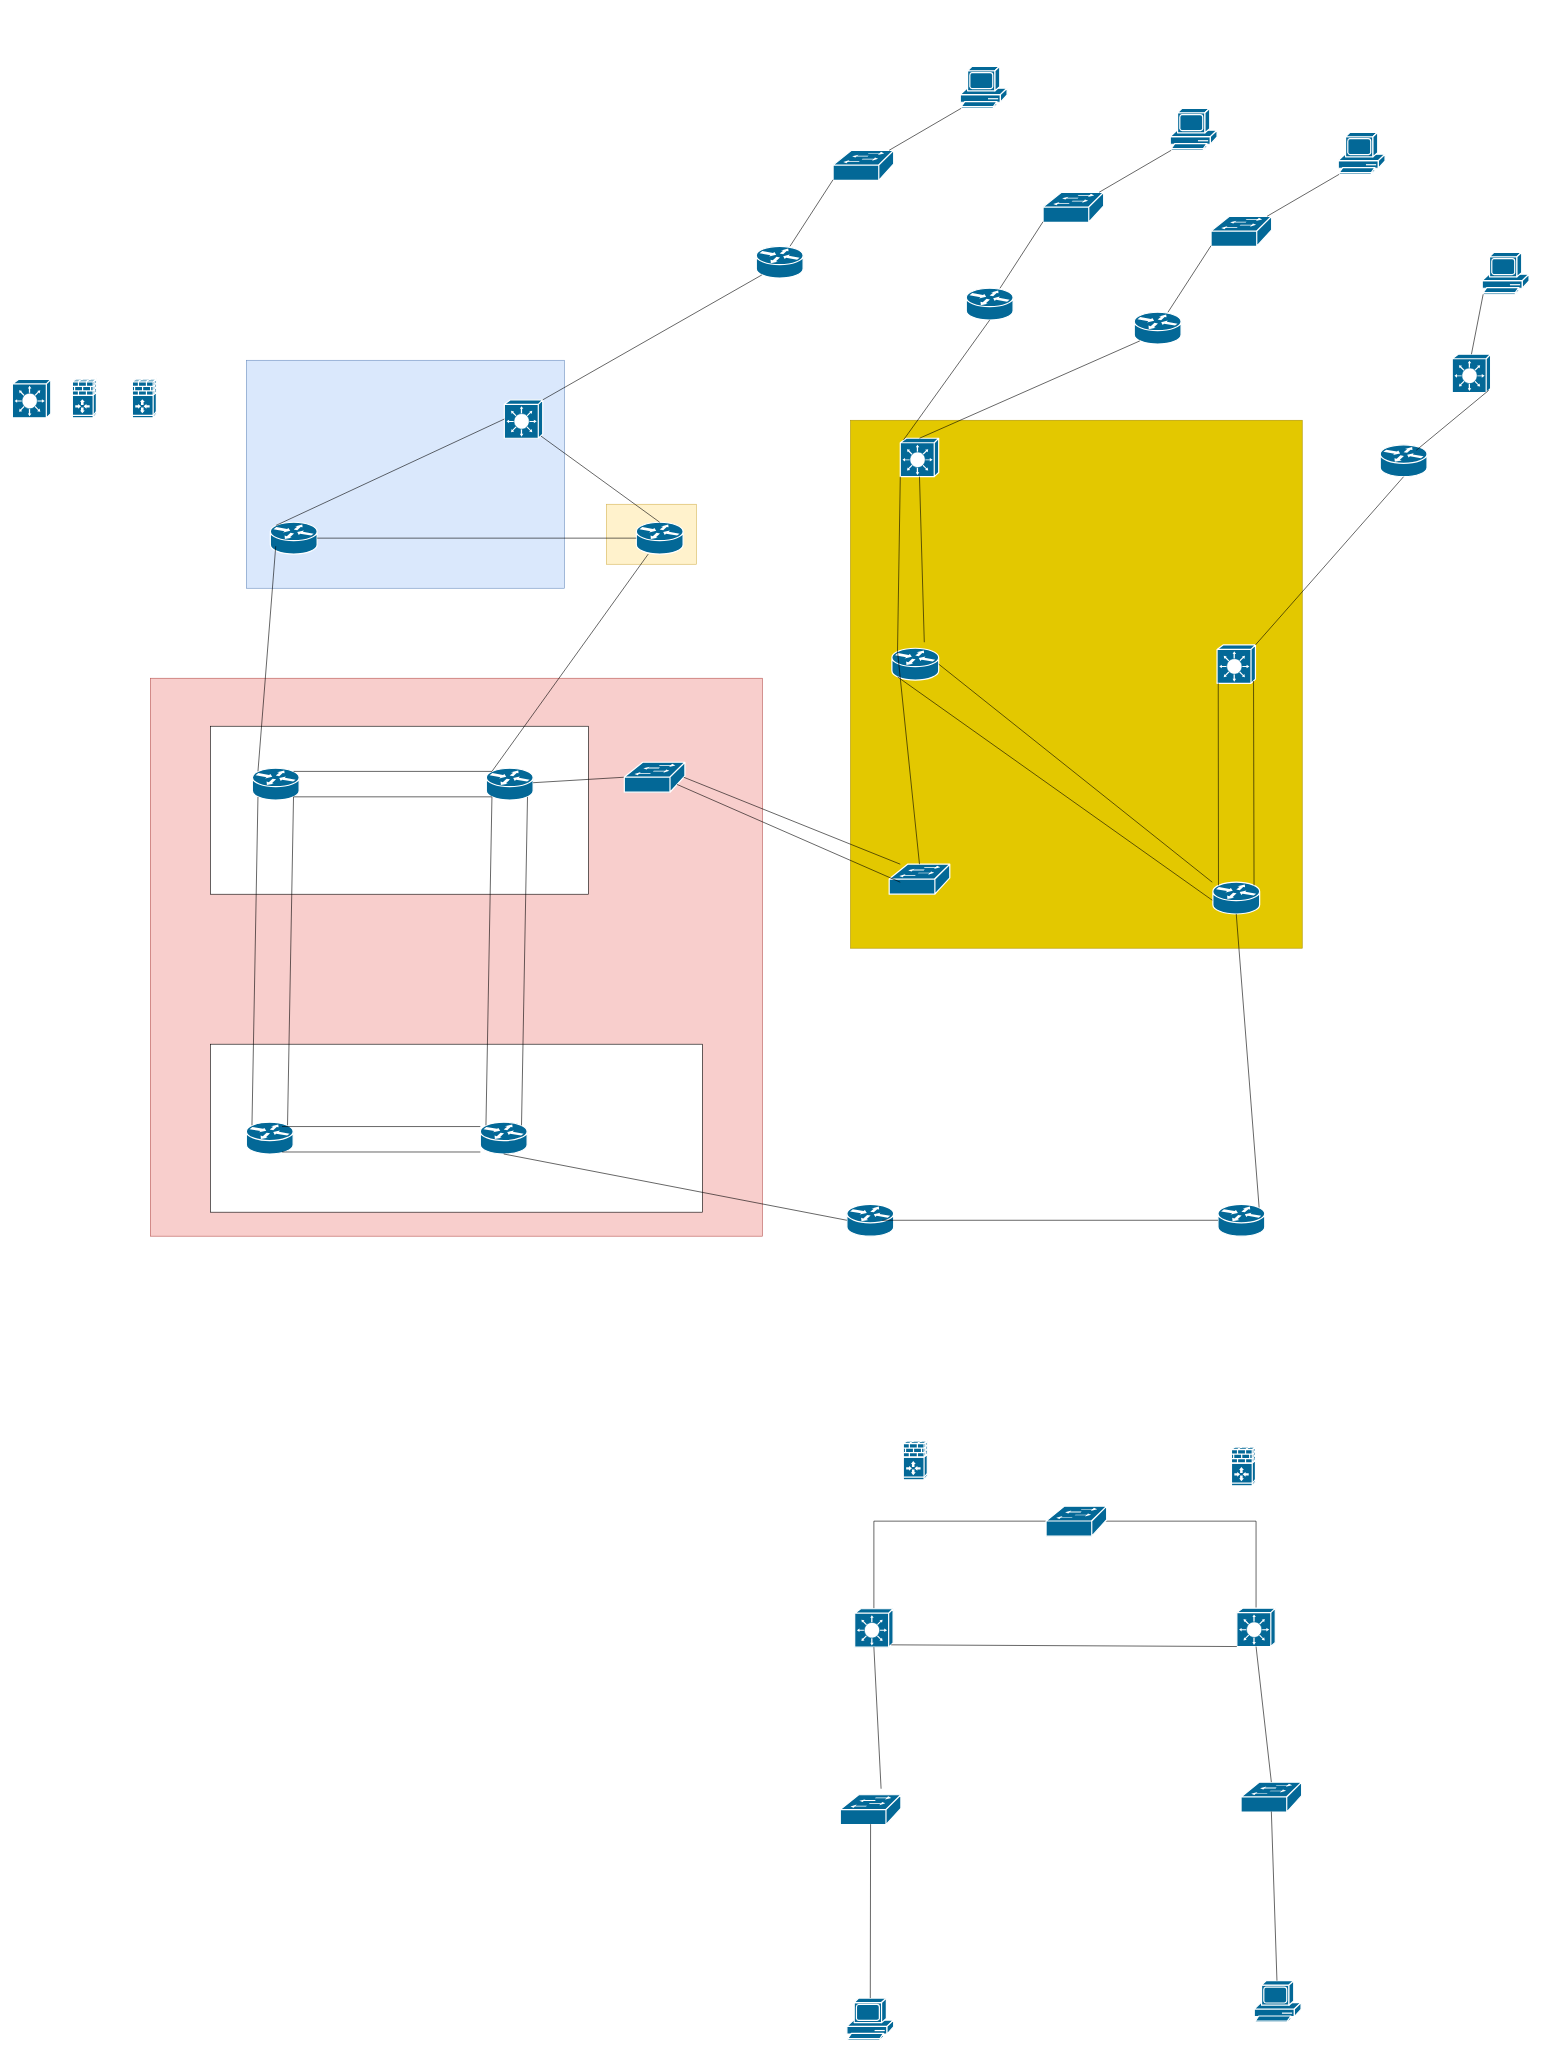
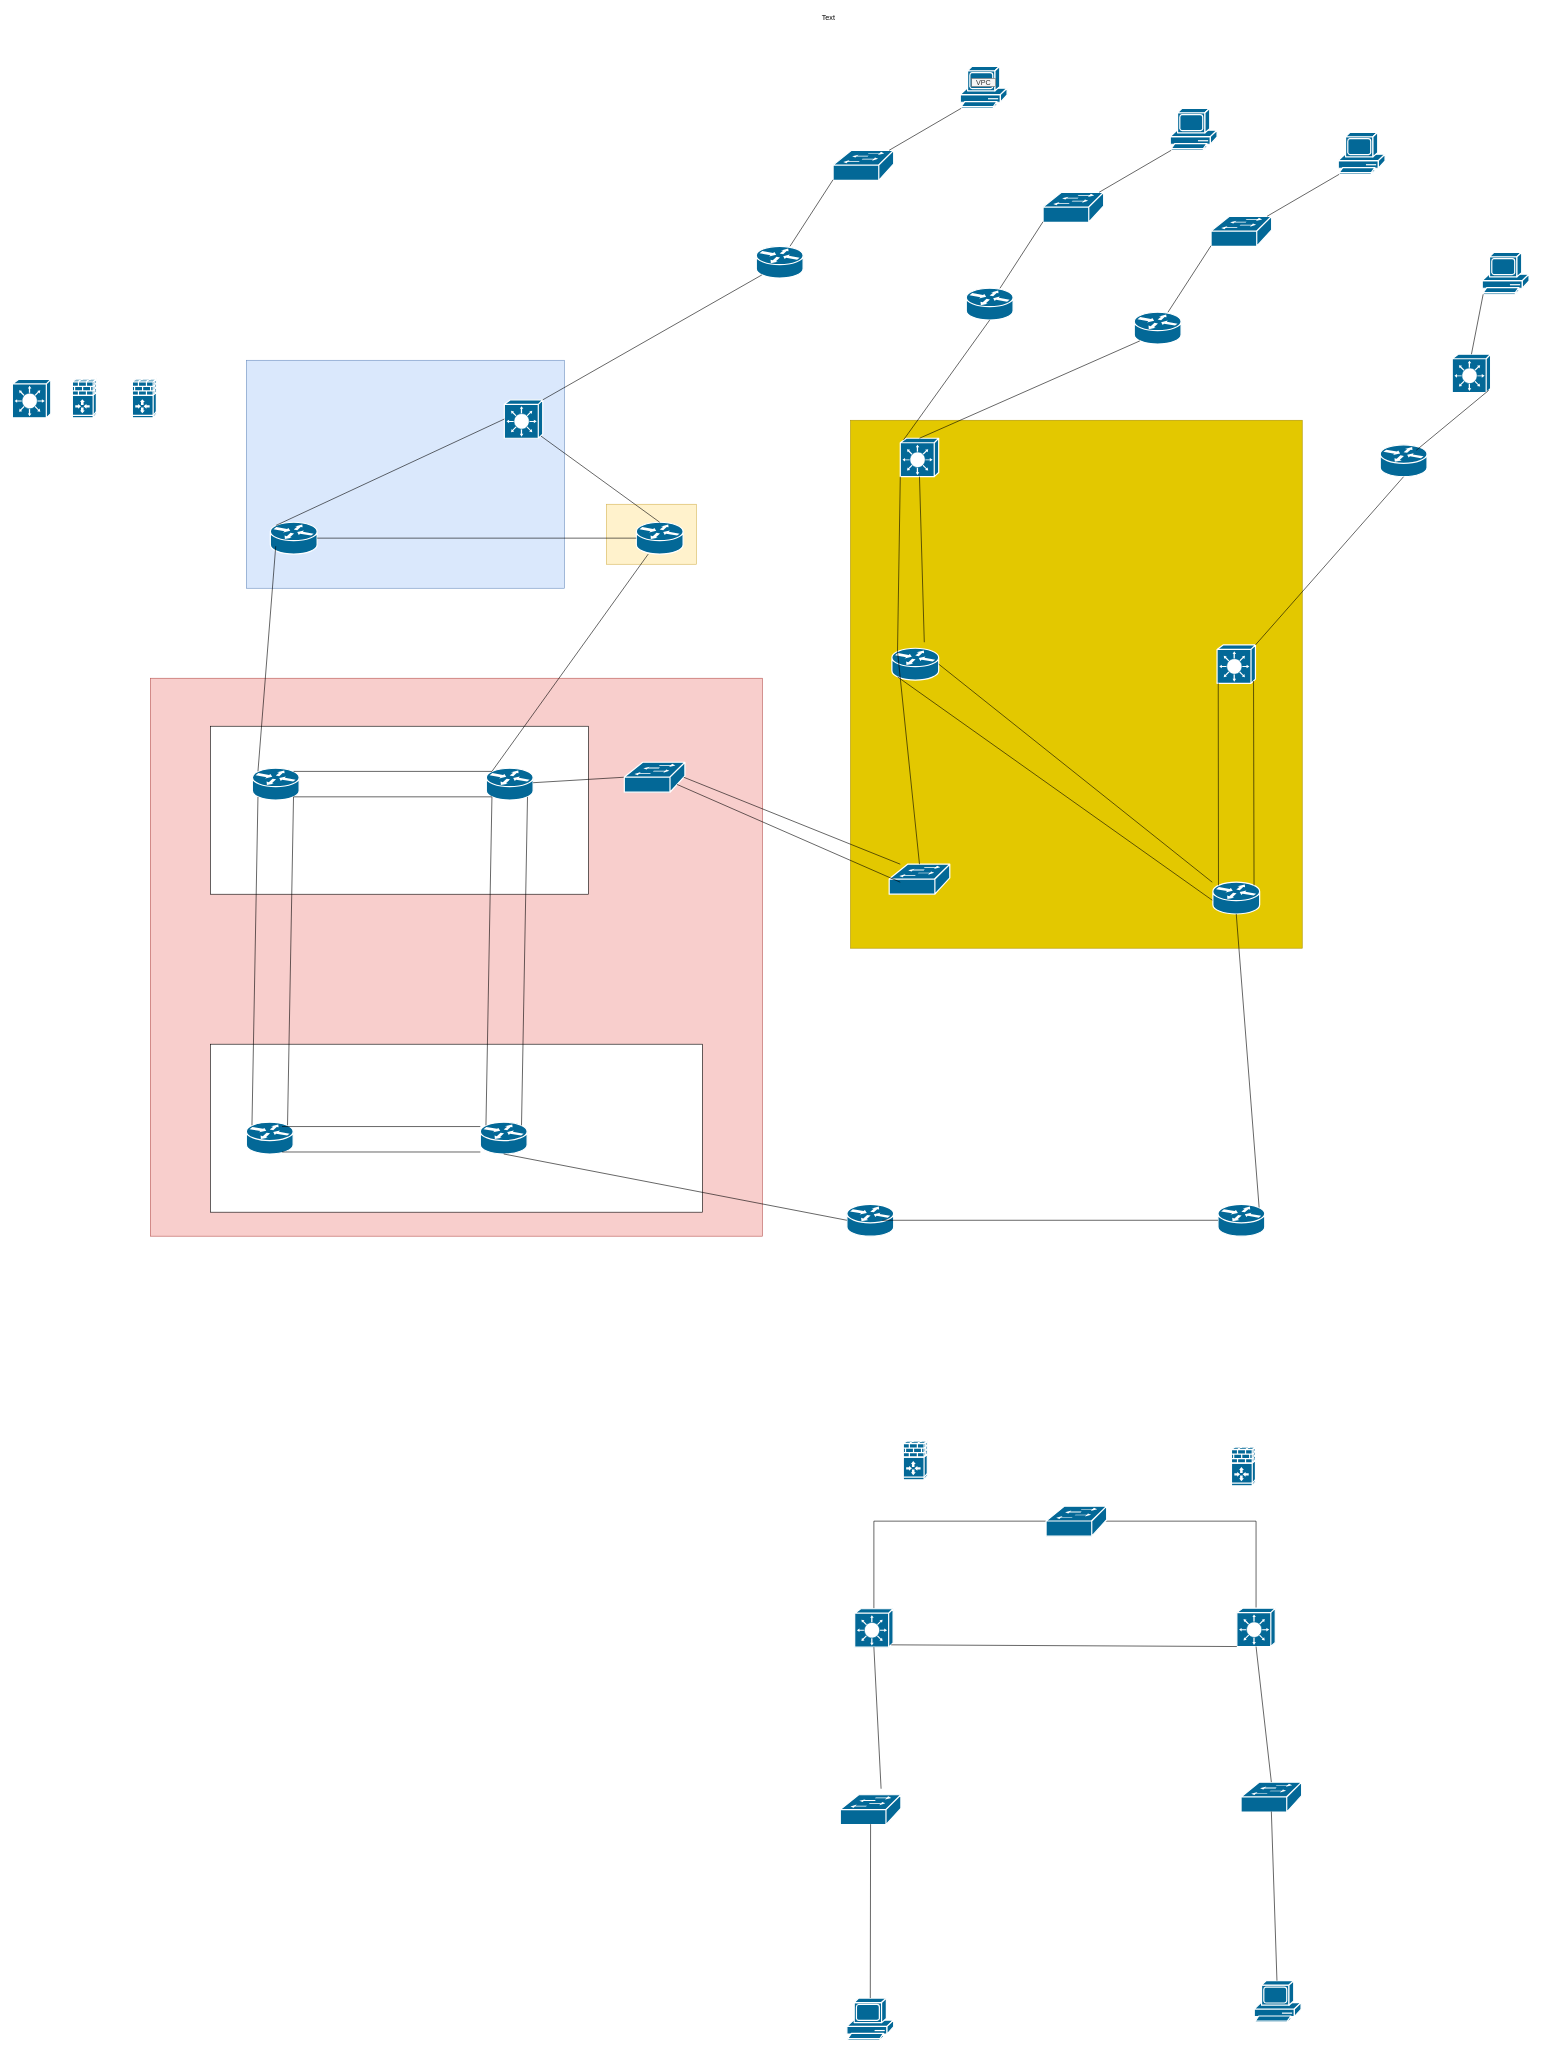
node "Text": added
node "VPC": added
